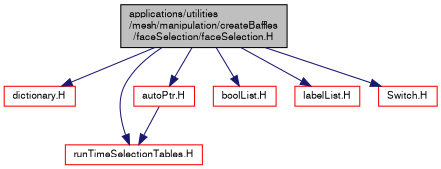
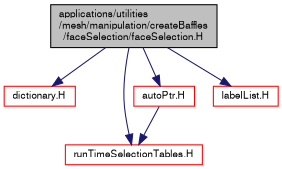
node "boolList.H": removed
node "Switch.H": removed
